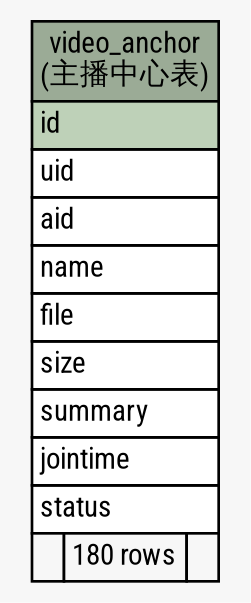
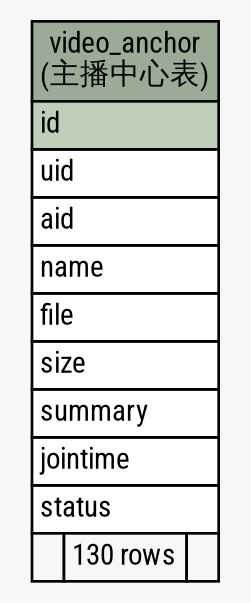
node "video_anchor": text "180 rows" -> "130 rows"
